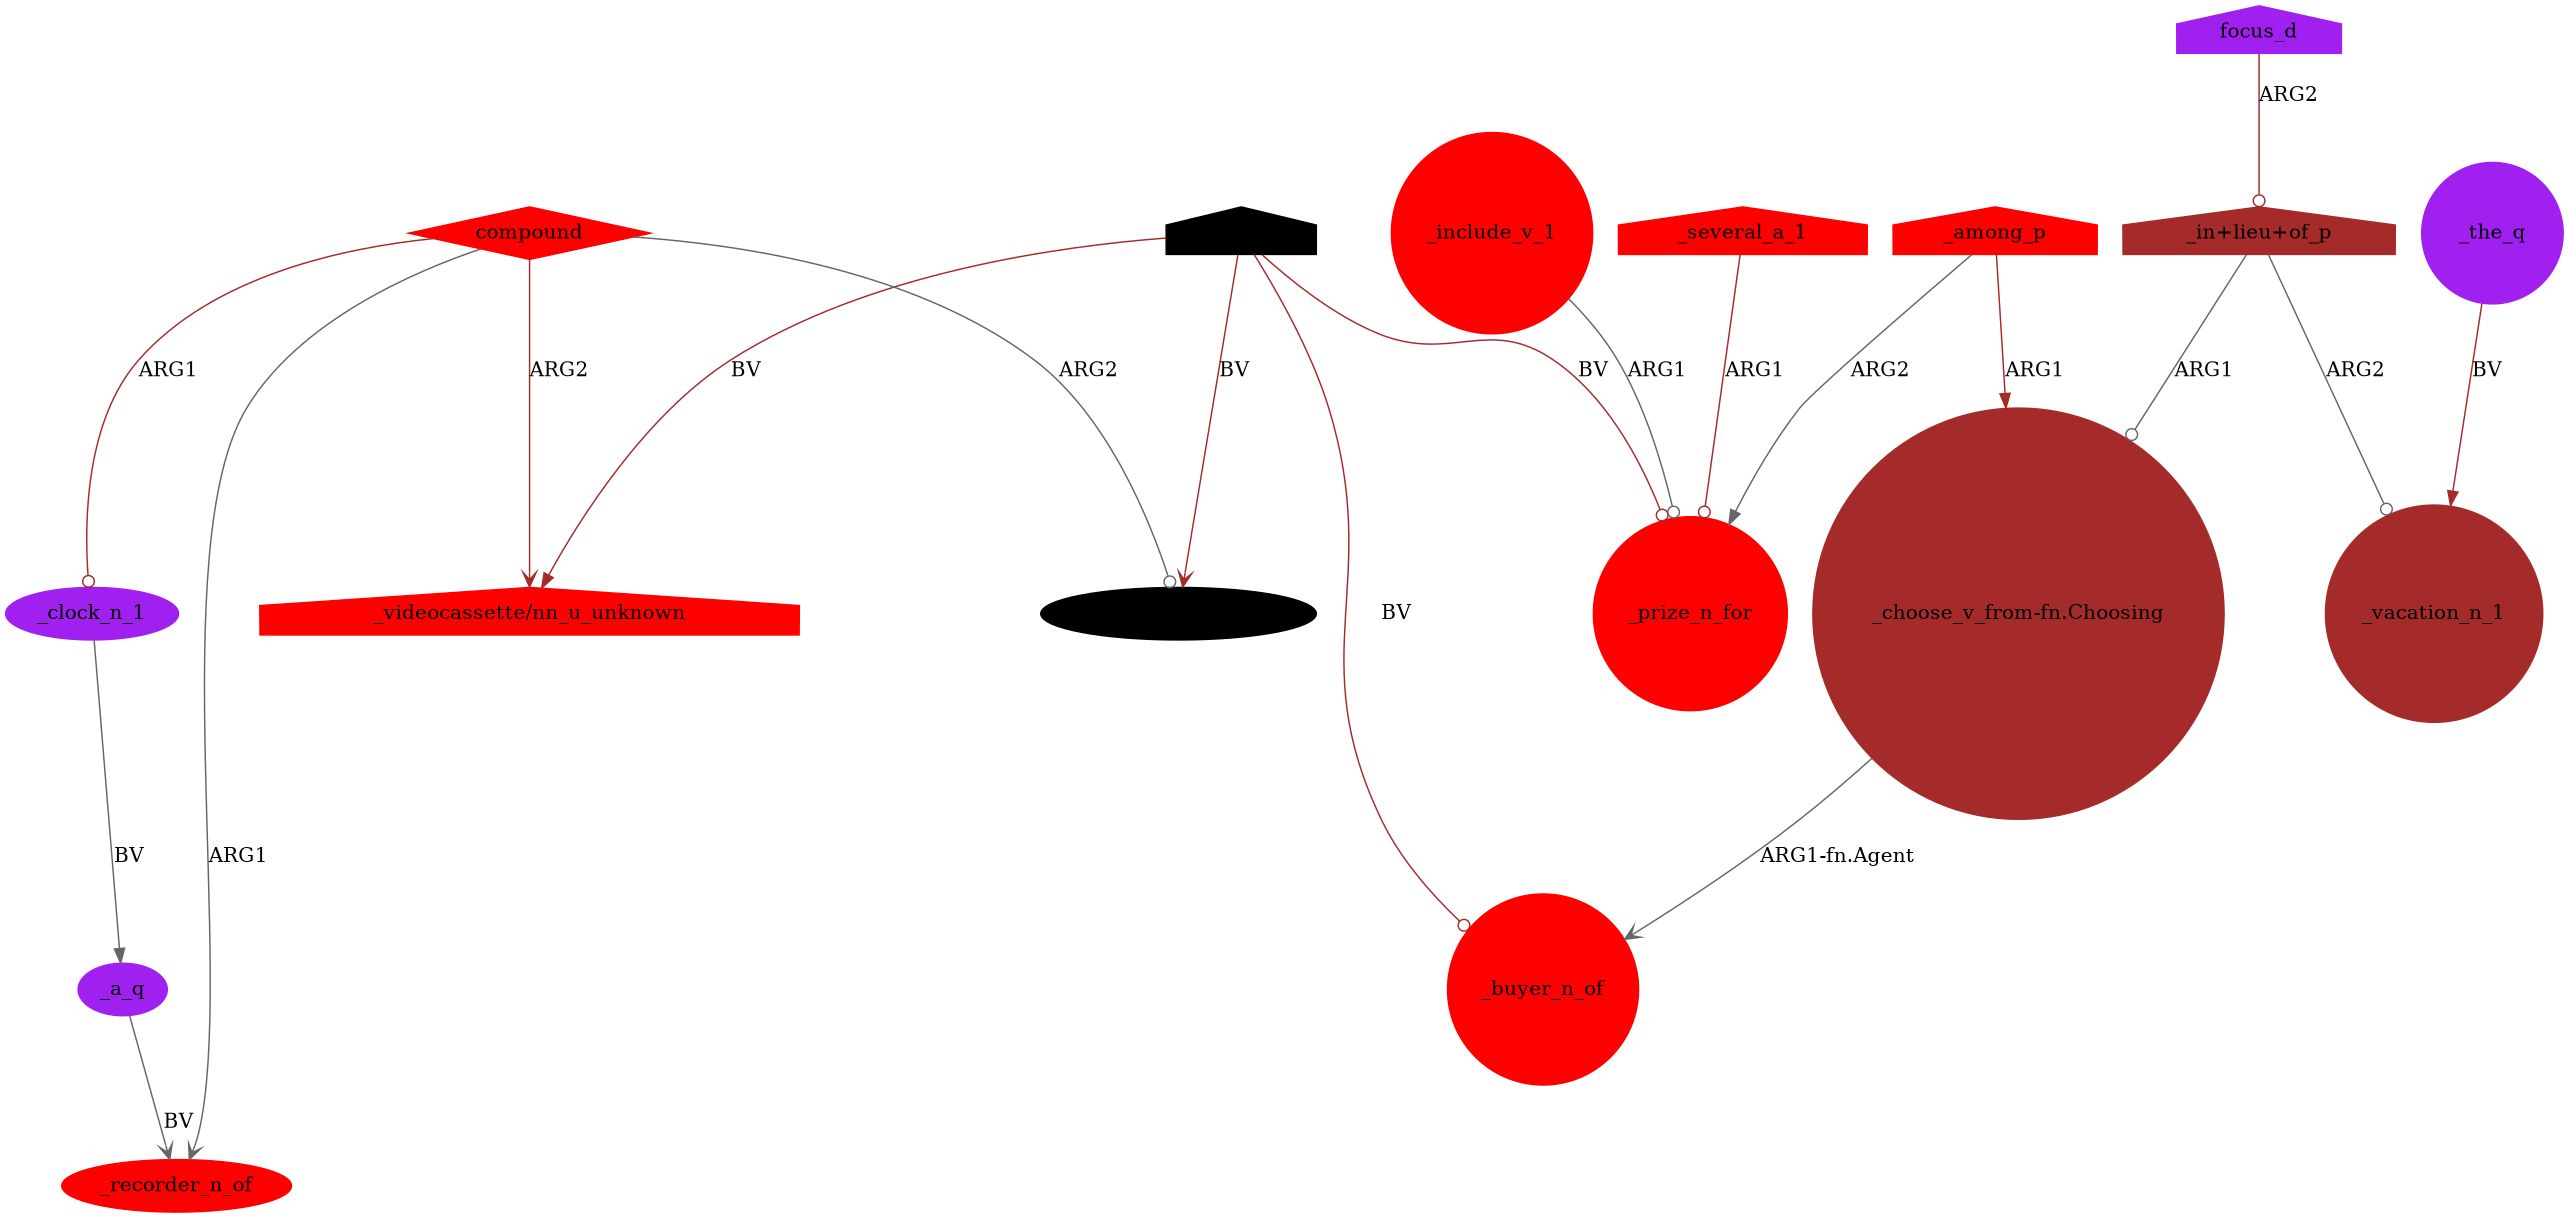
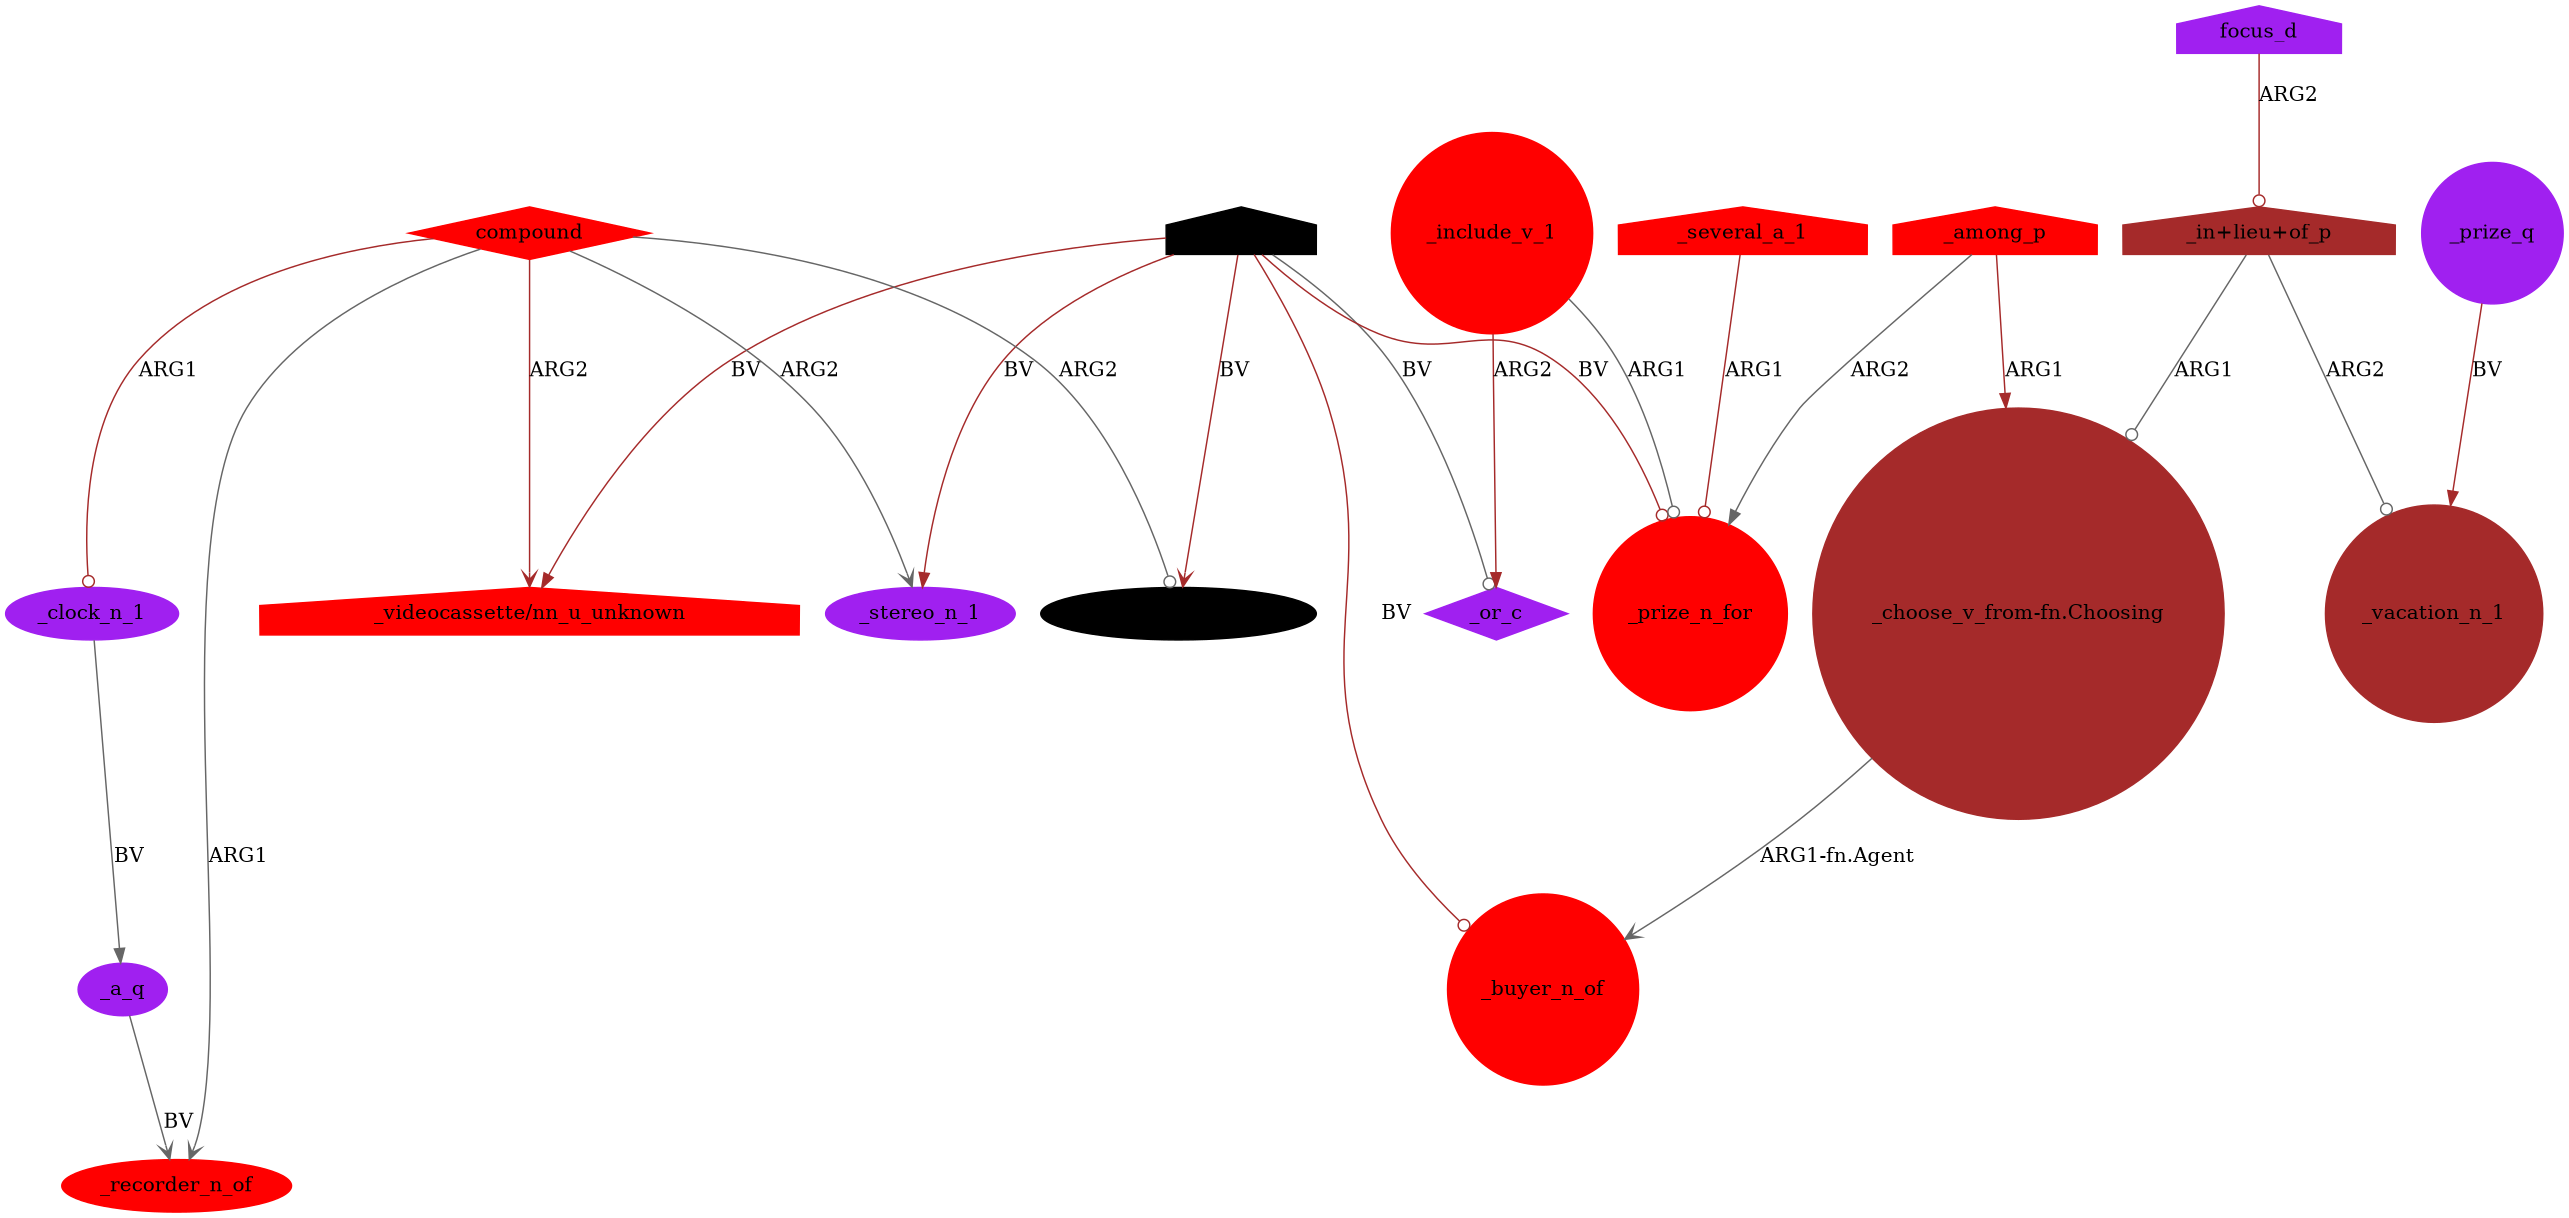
node "_the_q": label "_the_q" -> "_prize_q"
node "_stereo_n_1": added
node "_or_c": added
